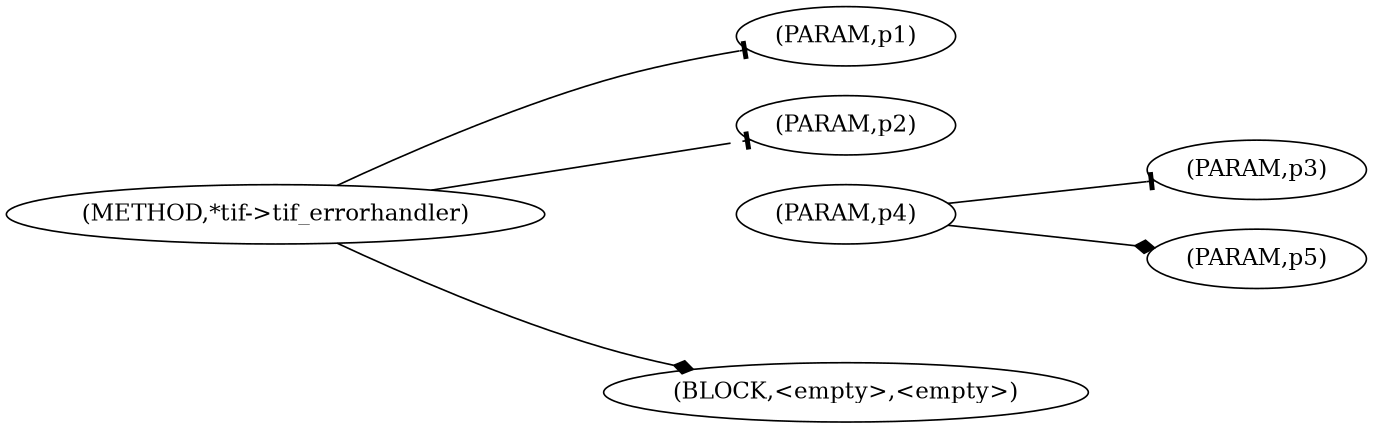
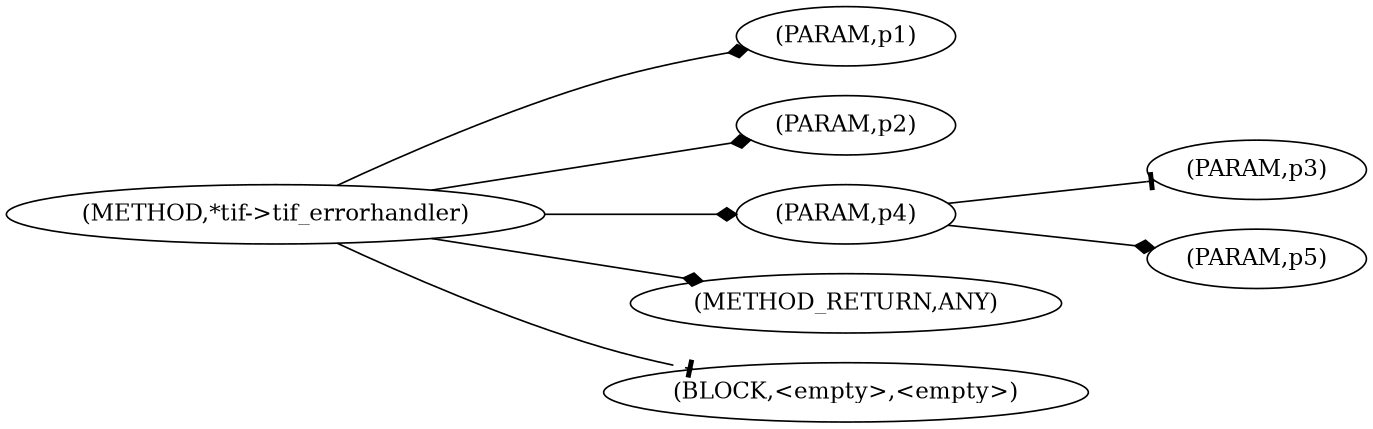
edge "(METHOD,*tif->tif_errorhandler)" -> "(PARAM,p1)": arrowhead tee -> diamond
edge "(METHOD,*tif->tif_errorhandler)" -> "(PARAM,p2)": arrowhead tee -> diamond
edge "(METHOD,*tif->tif_errorhandler)" -> "(PARAM,p4)": added
node "(METHOD_RETURN,ANY)": added
edge "(METHOD,*tif->tif_errorhandler)" -> "(BLOCK,<empty>,<empty>)": arrowhead diamond -> tee
